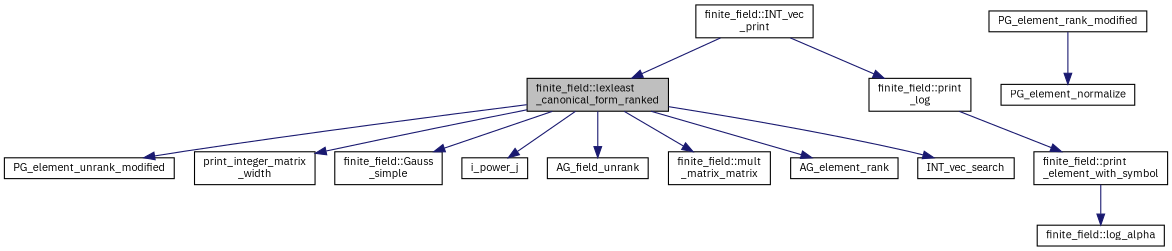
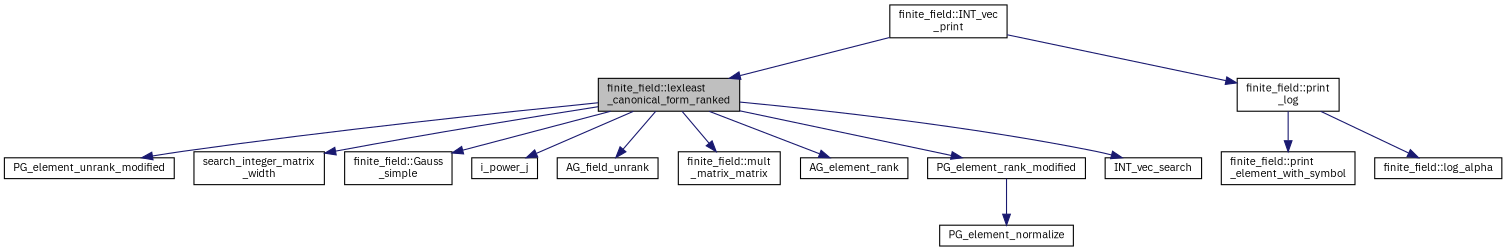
edge "finite_field::lexleast _canonical_form_ranked" -> "PG_element_rank_modified": added
node "print_integer_matrix _width": label "print_integer_matrix _width" -> "search_integer_matrix _width"
edge "finite_field::print _element_with_symbol" -> "finite_field::log_alpha": now "finite_field::print _log" -> "finite_field::log_alpha"
